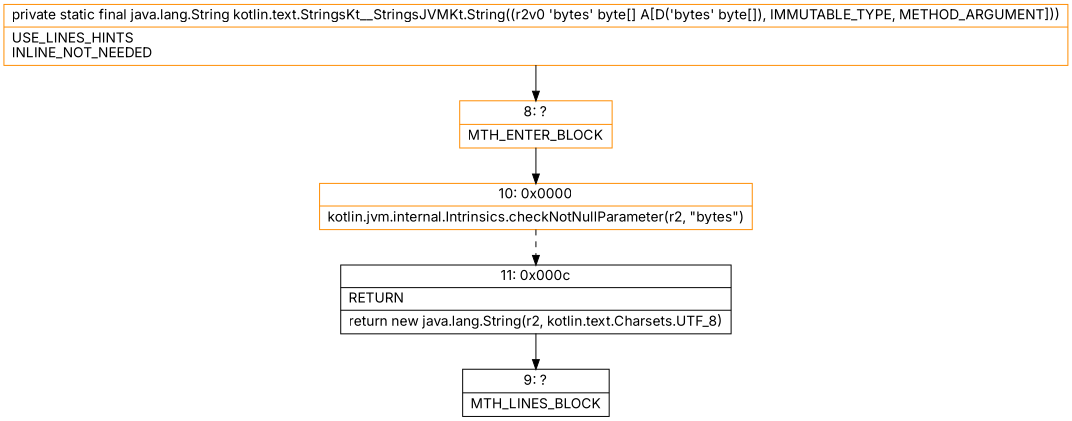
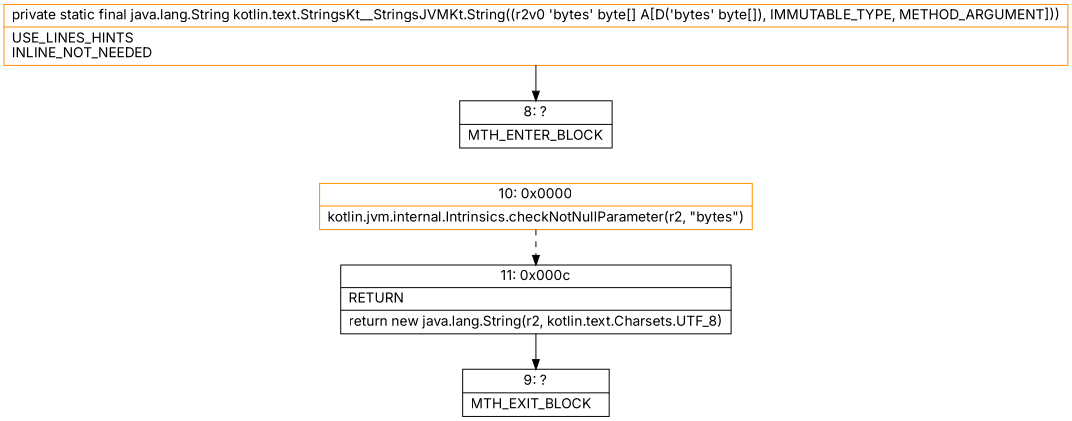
node "8: ?": color darkorange -> black
edge "8: ?" -> "10: 0x0000": removed
node "9: ?": text "MTH_LINES_BLOCK" -> "MTH_EXIT_BLOCK"
